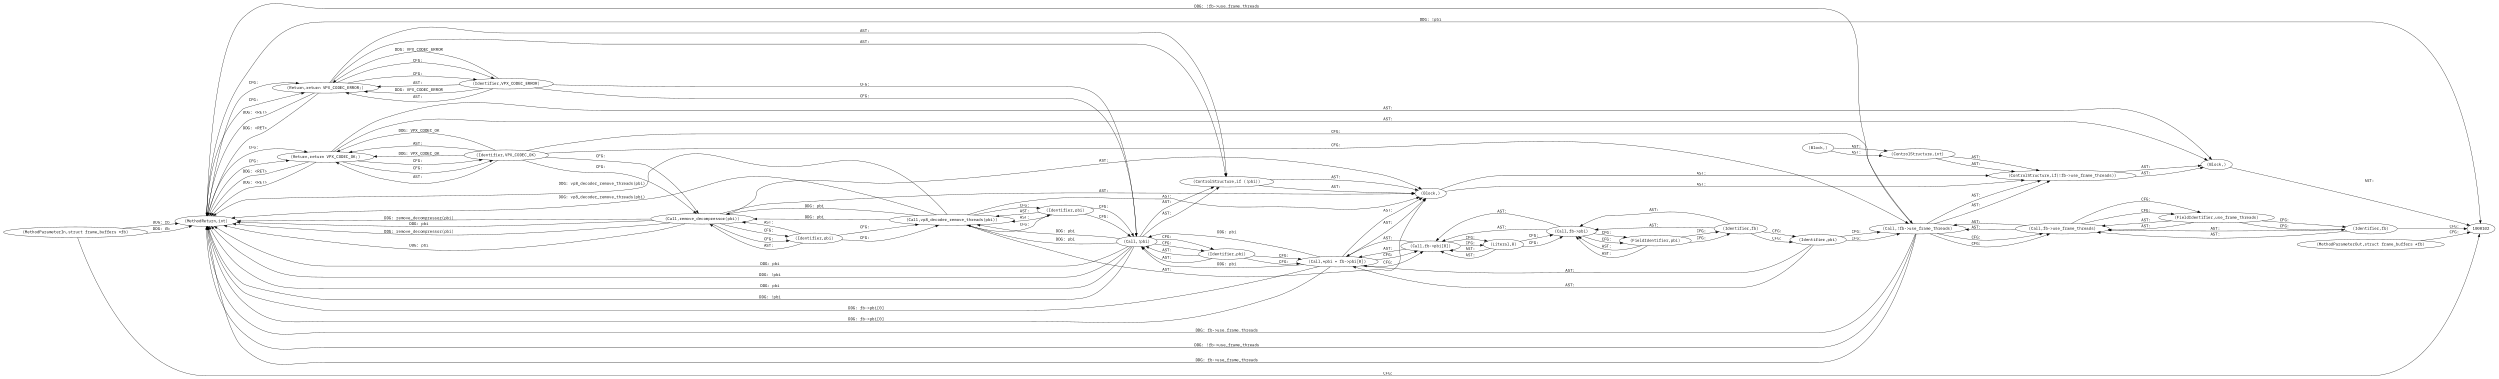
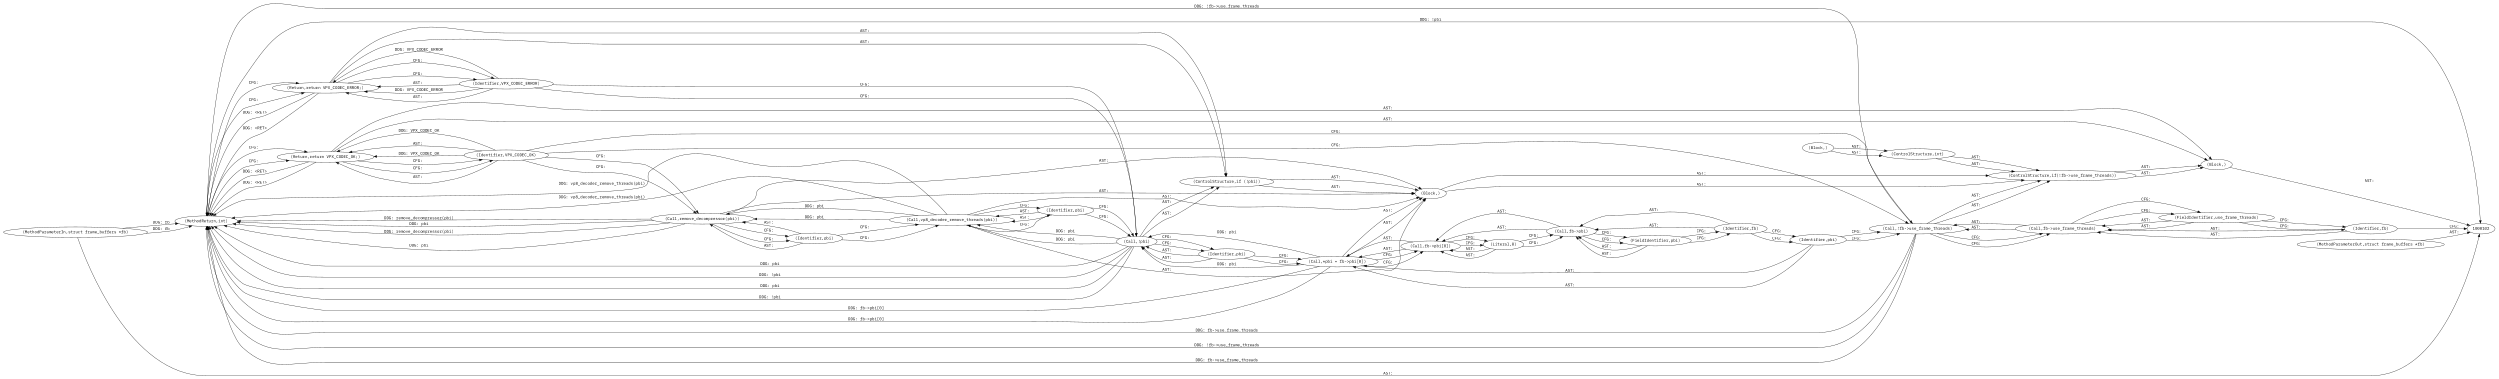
edge "(MethodParameterOut,struct frame_buffers *fb)" -> "1000102": label "CFG: " -> "AST: "
edge "(MethodParameterIn,struct frame_buffers *fb)" -> "1000102": label "CFG: " -> "AST: "
